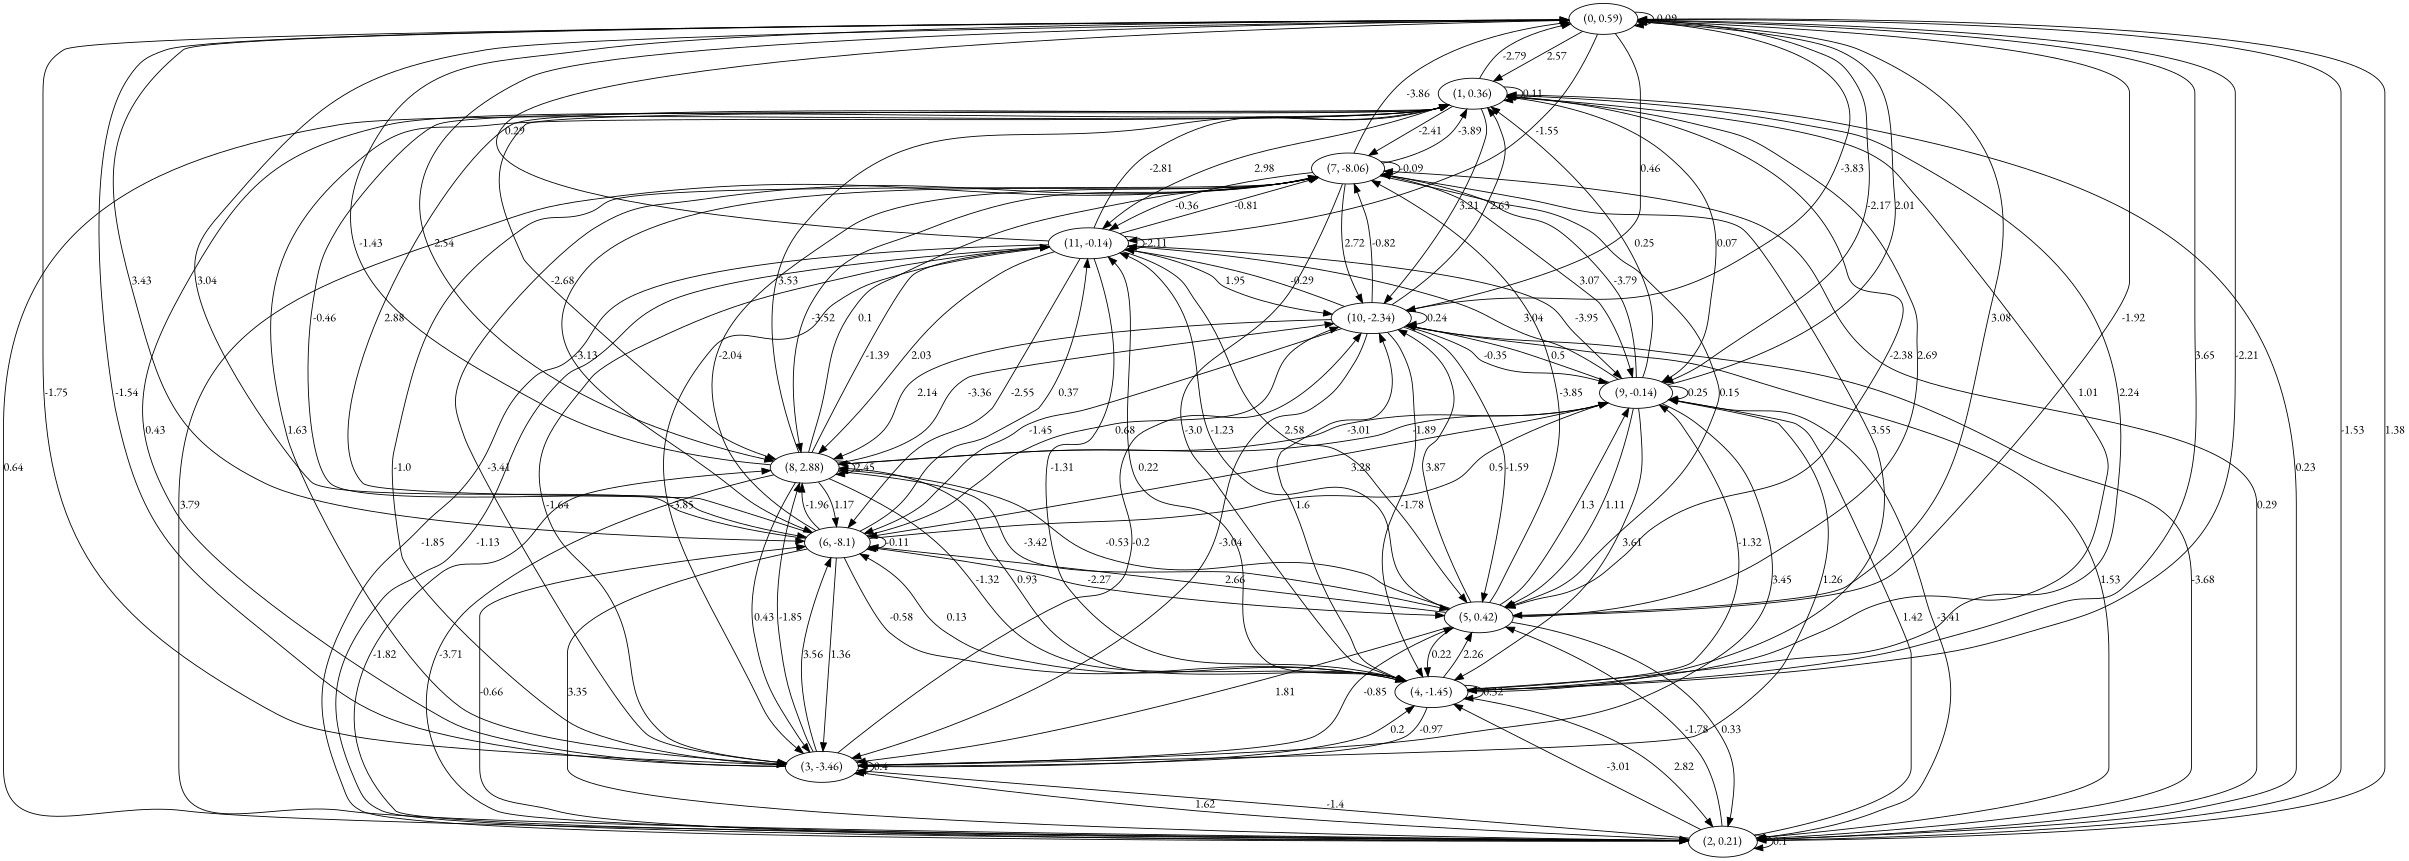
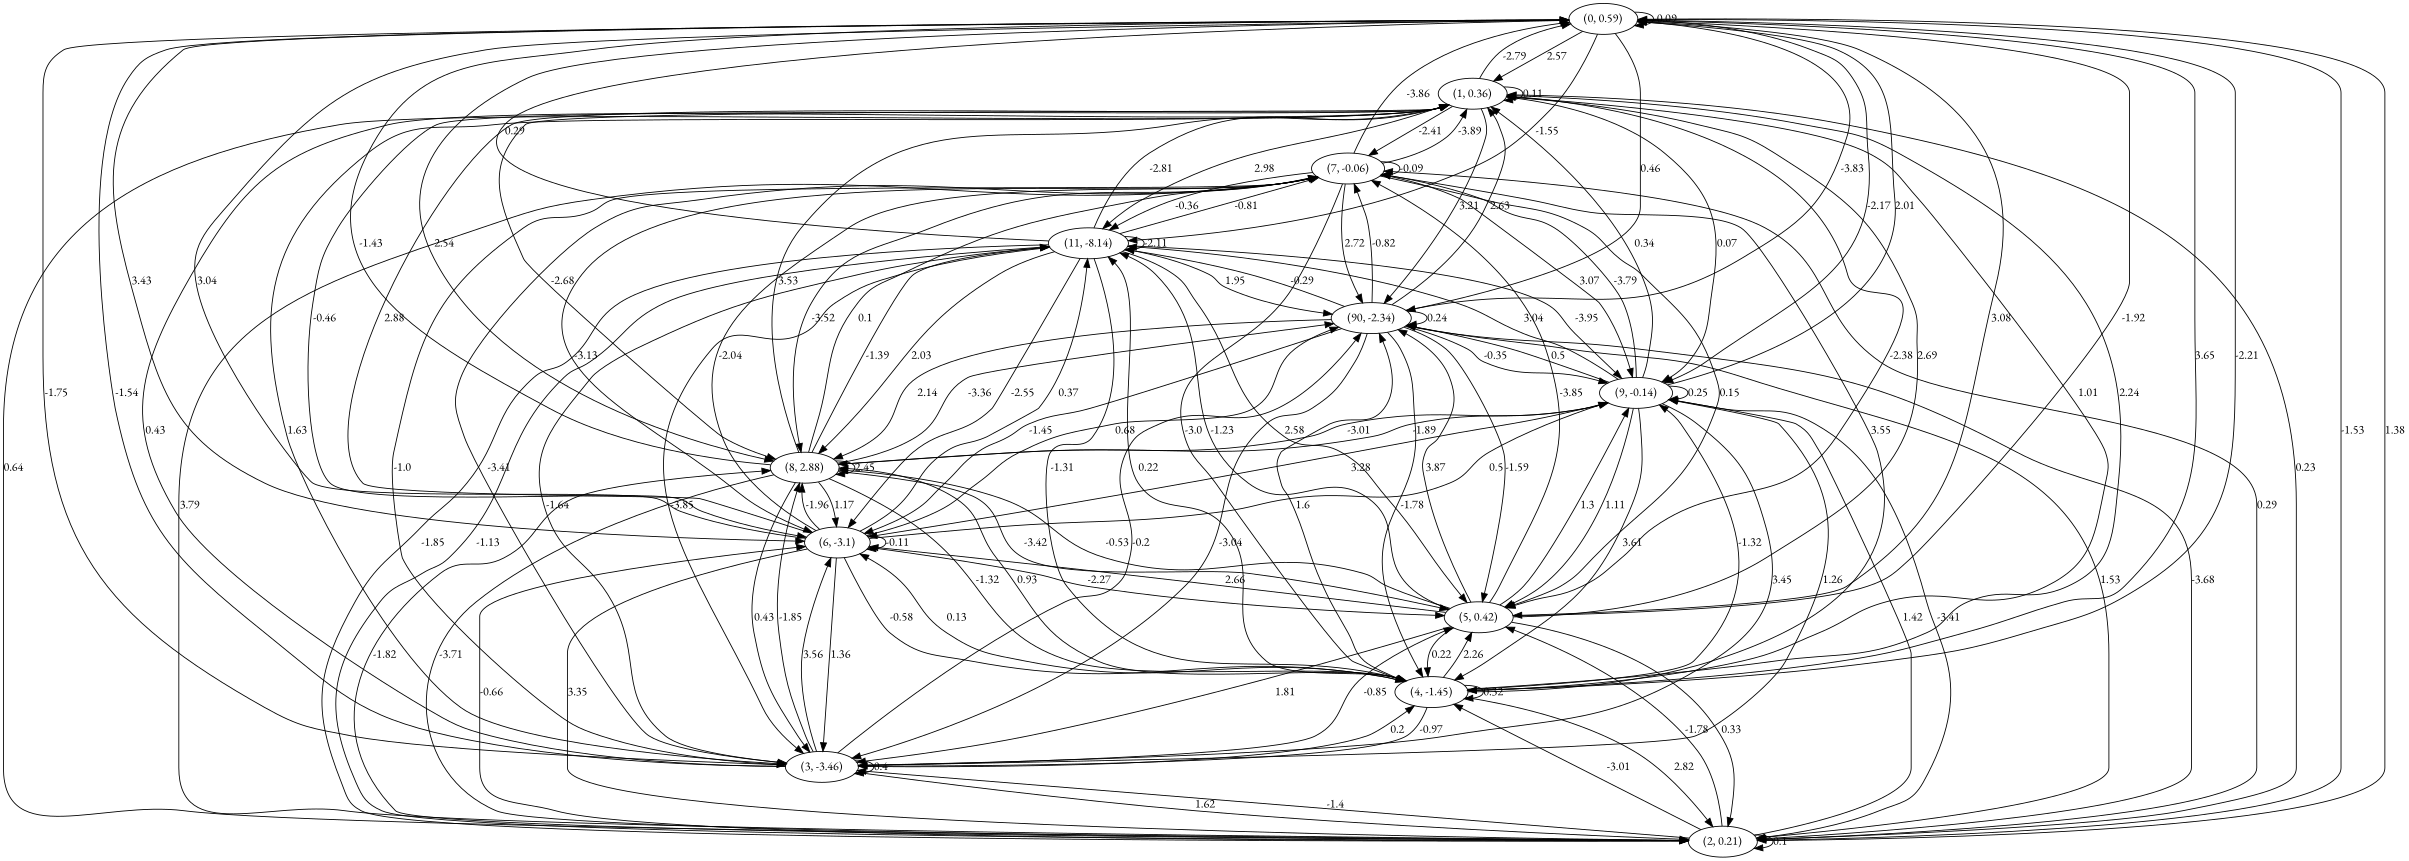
node "(7, -8.06)": label "(7, -8.06)" -> "(7, -0.06)"
node "(11, -0.14)": label "(11, -0.14)" -> "(11, -8.14)"
edge "(9, -0.14)" -> "(1, 0.36)": label "0.25" -> "0.34"
node "(10, -2.34)": label "(10, -2.34)" -> "(90, -2.34)"
node "(6, -8.1)": label "(6, -8.1)" -> "(6, -3.1)"
